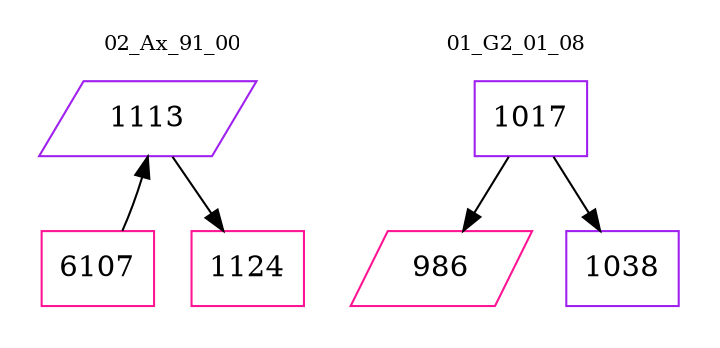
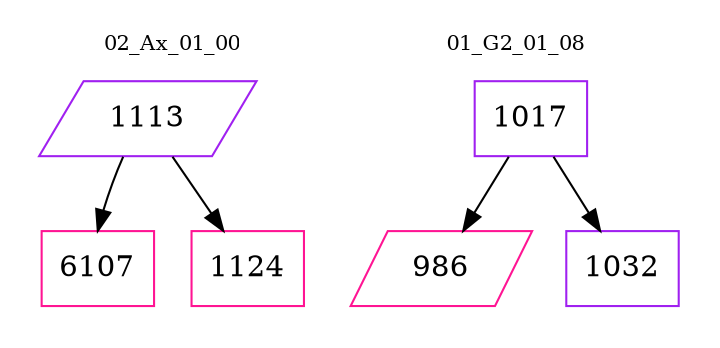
cluster "02_Ax_91_00": label "02_Ax_91_00" -> "02_Ax_01_00"
edge "6107" -> "1113": reversed
node "1038": label "1038" -> "1032"
